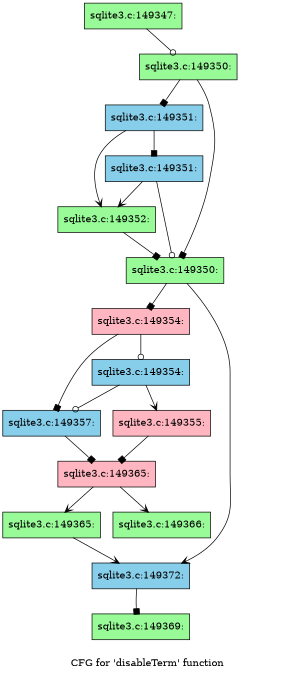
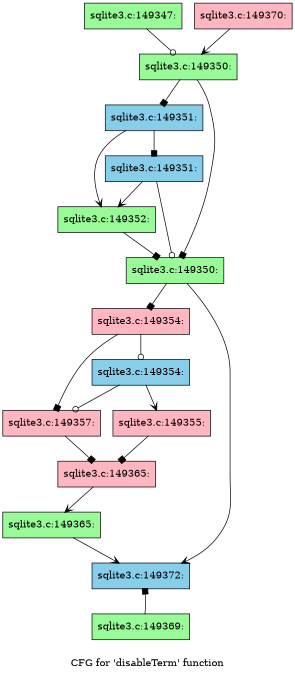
node "sqlite3.c:149370:": added
node "sqlite3.c:149357:": fillcolor skyblue -> lightpink
node "sqlite3.c:149366:": removed
edge "sqlite3.c:149372:" -> "sqlite3.c:149369:": reversed
